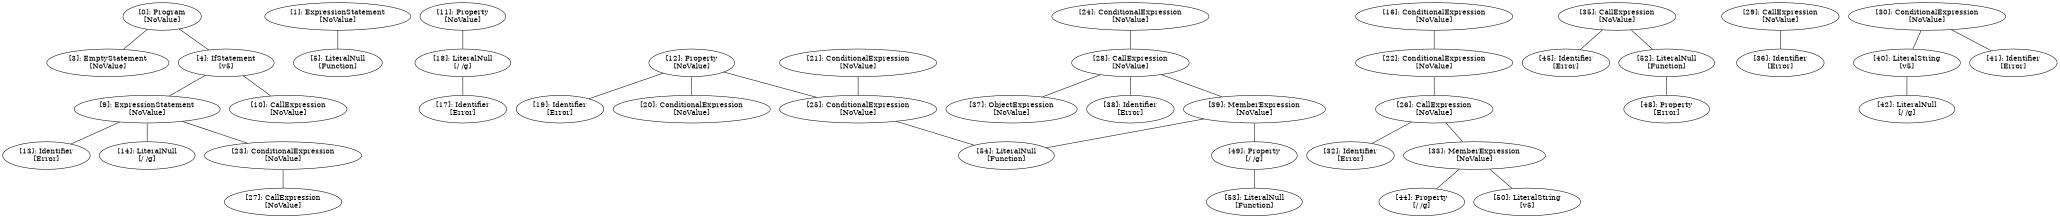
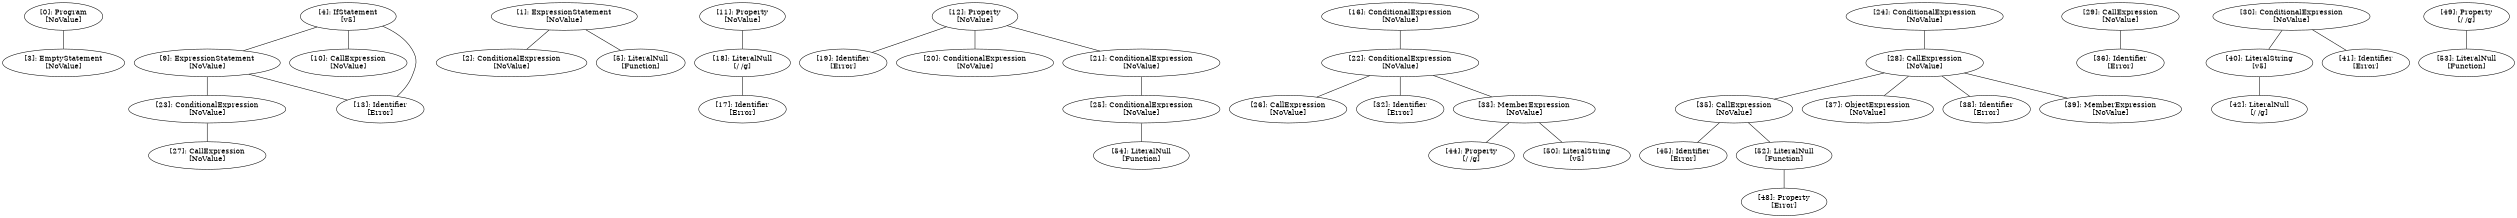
edge "[0]: Program [NoValue]" -- "[4]: IfStatement [v5]": now "[13]: Identifier [Error]" -- "[4]: IfStatement [v5]"
node "[2]: ConditionalExpression [NoValue]": added
edge "[12]: Property [NoValue]" -- "[25]: ConditionalExpression [NoValue]": now "[12]: Property [NoValue]" -- "[21]: ConditionalExpression [NoValue]"
edge "[28]: CallExpression [NoValue]" -- "[35]: CallExpression [NoValue]": added
edge "[39]: MemberExpression [NoValue]" -- "[49]: Property [/ /g]": removed
edge "[26]: CallExpression [NoValue]" -- "[33]: MemberExpression [NoValue]": now "[22]: ConditionalExpression [NoValue]" -- "[33]: MemberExpression [NoValue]"
edge "[39]: MemberExpression [NoValue]" -- "[54]: LiteralNull [Function]": removed
edge "[26]: CallExpression [NoValue]" -- "[32]: Identifier [Error]": now "[22]: ConditionalExpression [NoValue]" -- "[32]: Identifier [Error]"
node "[14]: LiteralNull [/ /g]": removed
